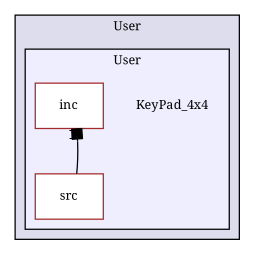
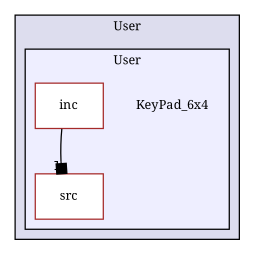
node "KeyPad_4x4": label "KeyPad_4x4" -> "KeyPad_6x4"
edge "src" -> "inc": reversed
